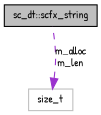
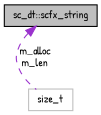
edge "sc_dt::scfx_string" -> "size_t": reversed
